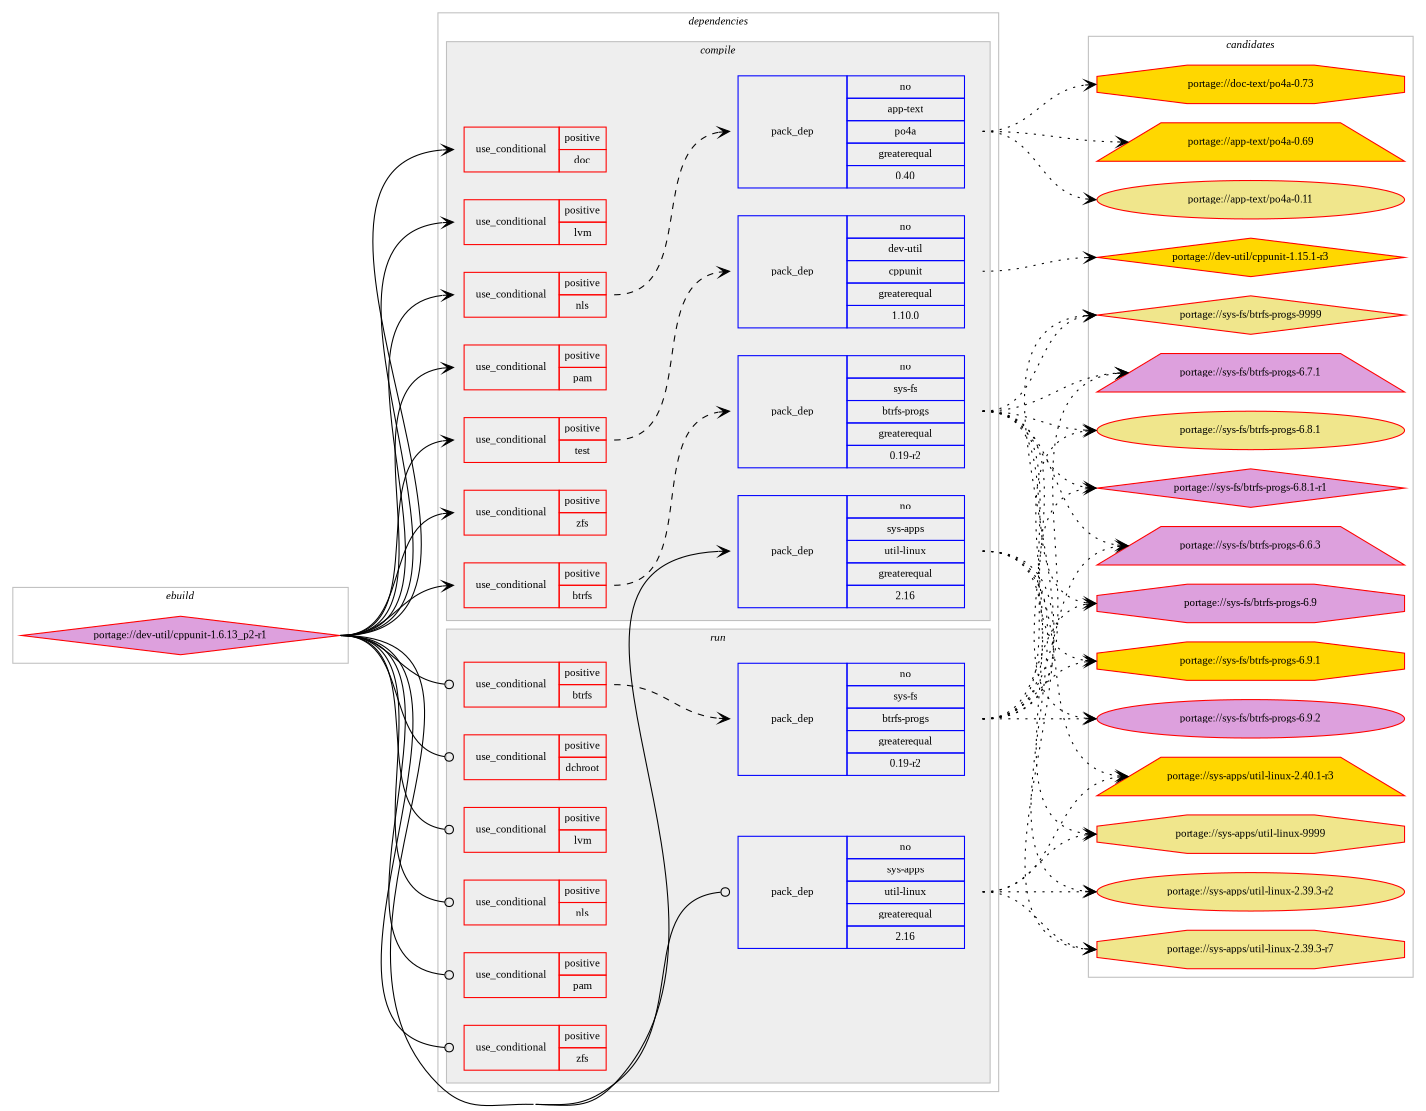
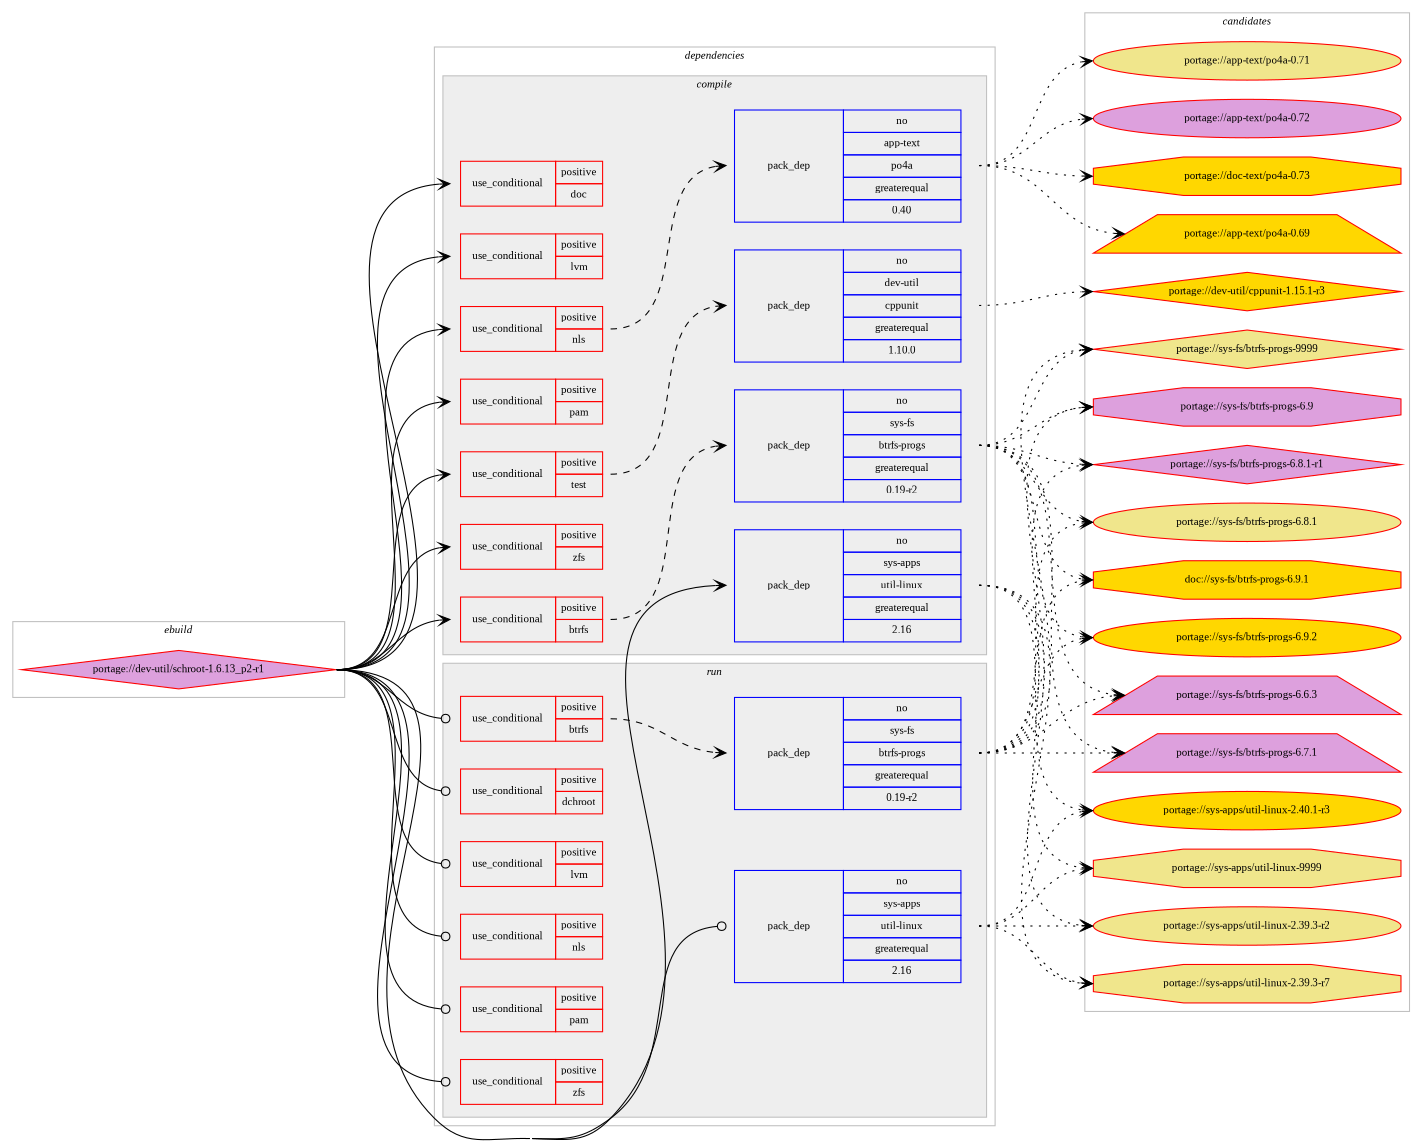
node "portage://app-text/po4a-0.72": added
node "portage://app-text/po4a-0.11": label "portage://app-text/po4a-0.11" -> "portage://app-text/po4a-0.71"
node "portage://dev-util/cppunit-1.6.13_p2-r1": label "portage://dev-util/cppunit-1.6.13_p2-r1" -> "portage://dev-util/schroot-1.6.13_p2-r1"
node "portage://sys-fs/btrfs-progs-6.9.1": label "portage://sys-fs/btrfs-progs-6.9.1" -> "doc://sys-fs/btrfs-progs-6.9.1"
node "portage://sys-fs/btrfs-progs-6.9.2": fillcolor plum -> gold
node "portage://sys-apps/util-linux-2.40.1-r3": shape trapezium -> ellipse
